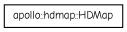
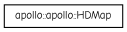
node "apollo::hdmap::HDMap": label "apollo::hdmap::HDMap" -> "apollo::apollo::HDMap"
